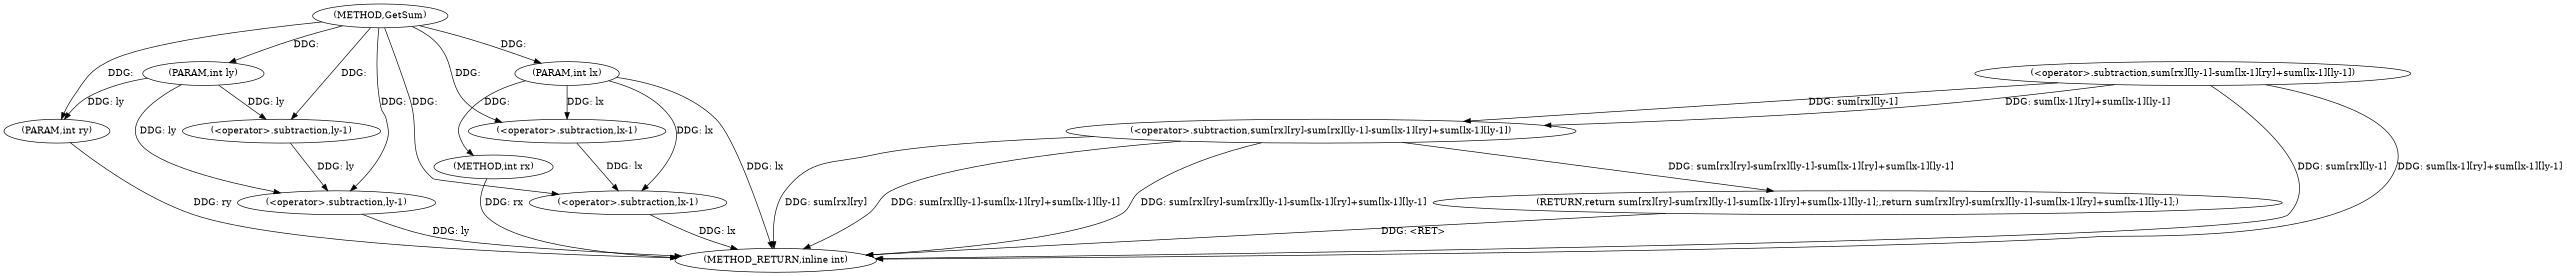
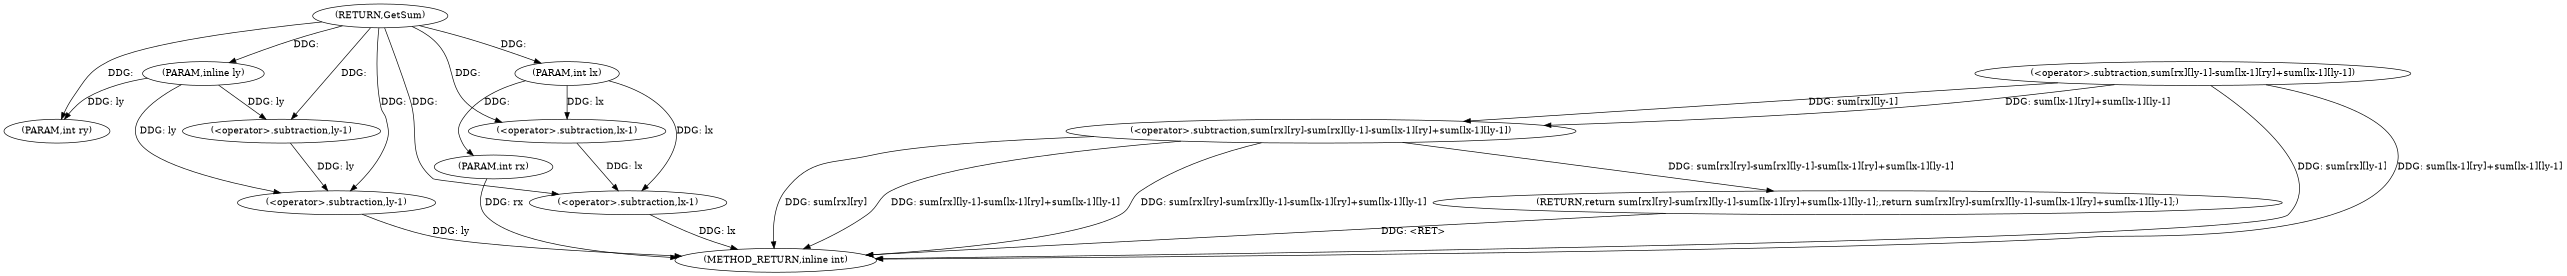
node "(METHOD,GetSum)": label "(METHOD,GetSum)" -> "(RETURN,GetSum)"
node "(PARAM,int ly)": label "(PARAM,int ly)" -> "(PARAM,inline ly)"
edge "(PARAM,int lx)" -> "(METHOD_RETURN,inline int)": removed, label "DDG: lx"
node "(METHOD,int rx)": label "(METHOD,int rx)" -> "(PARAM,int rx)"
edge "(PARAM,int ry)" -> "(METHOD_RETURN,inline int)": removed, label "DDG: ry"
